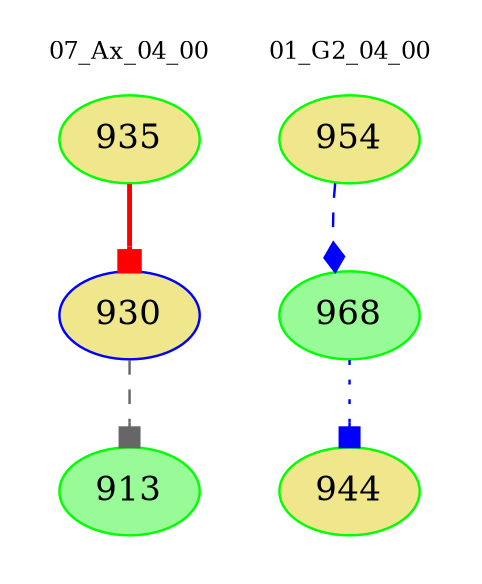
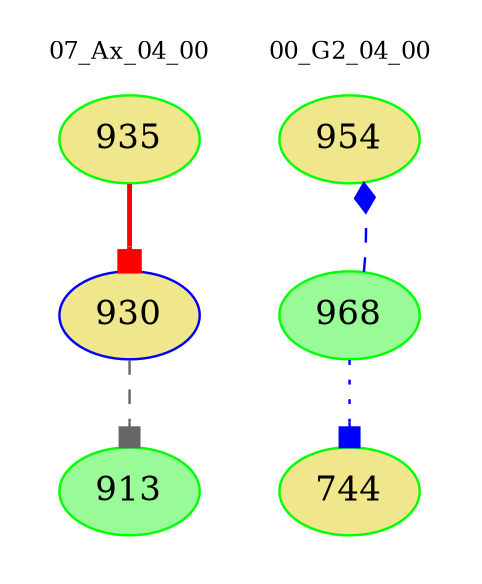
cluster "01_G2_04_00": label "01_G2_04_00" -> "00_G2_04_00"
edge "954" -> "968": reversed
node "944": label "944" -> "744"
